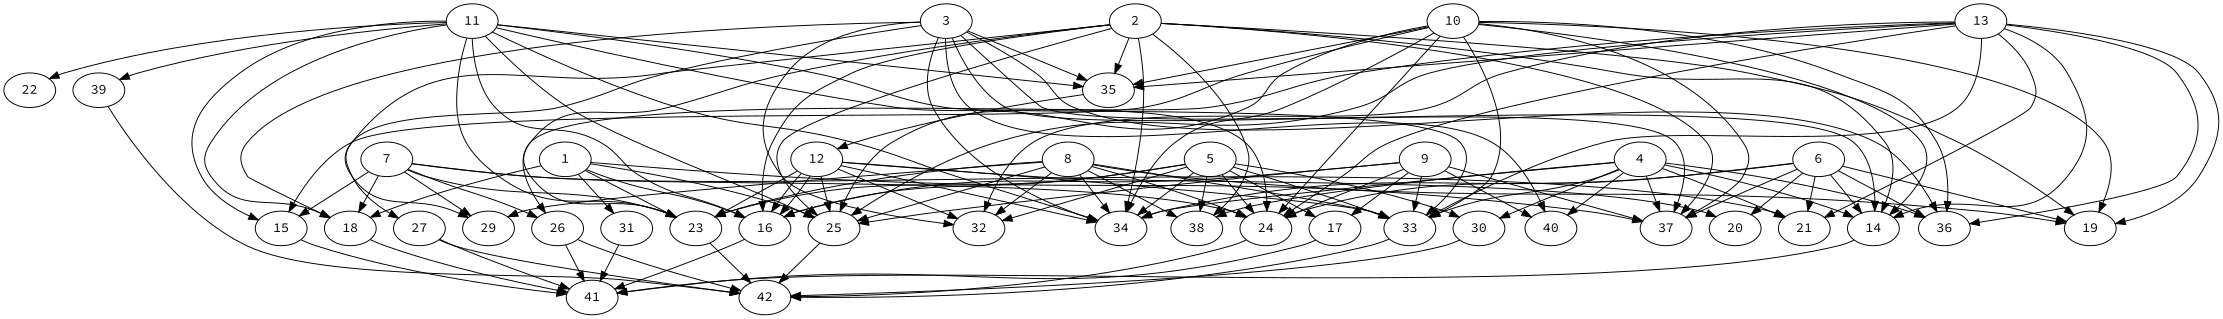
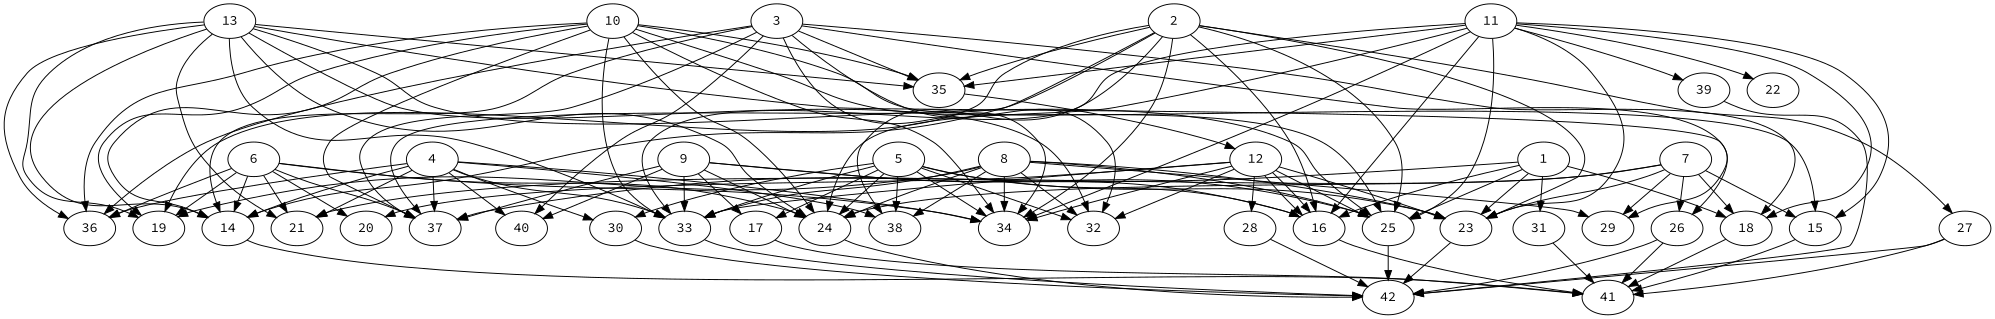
node "28": added
